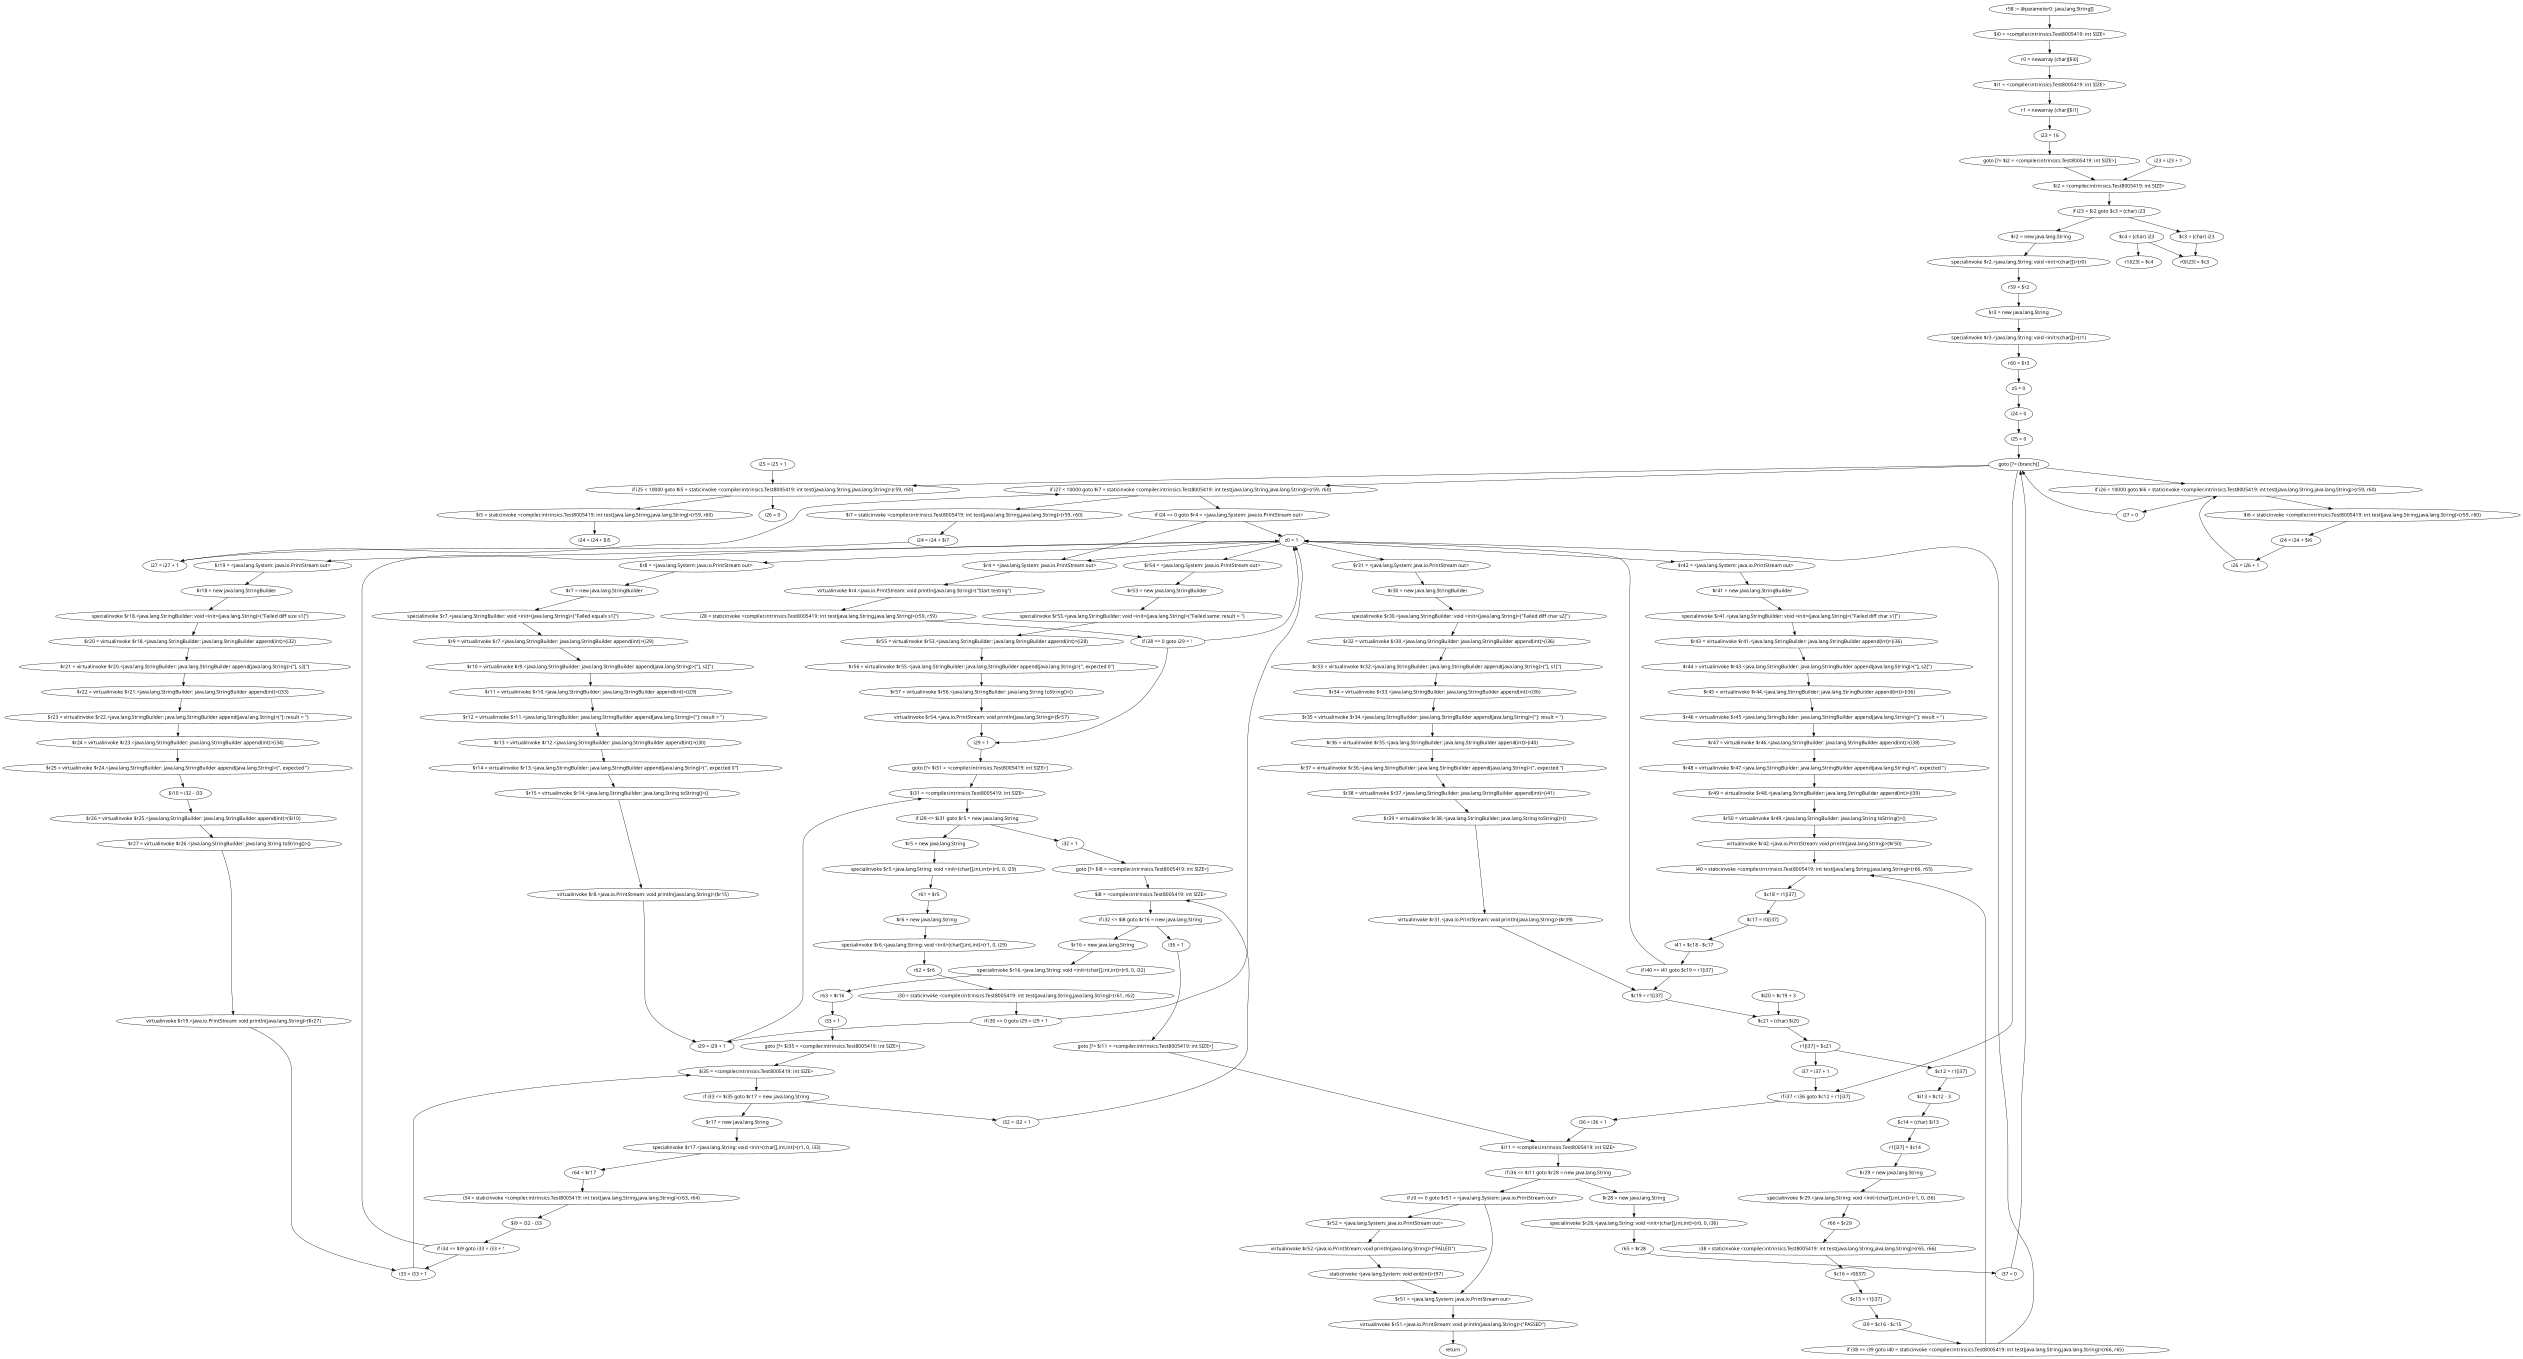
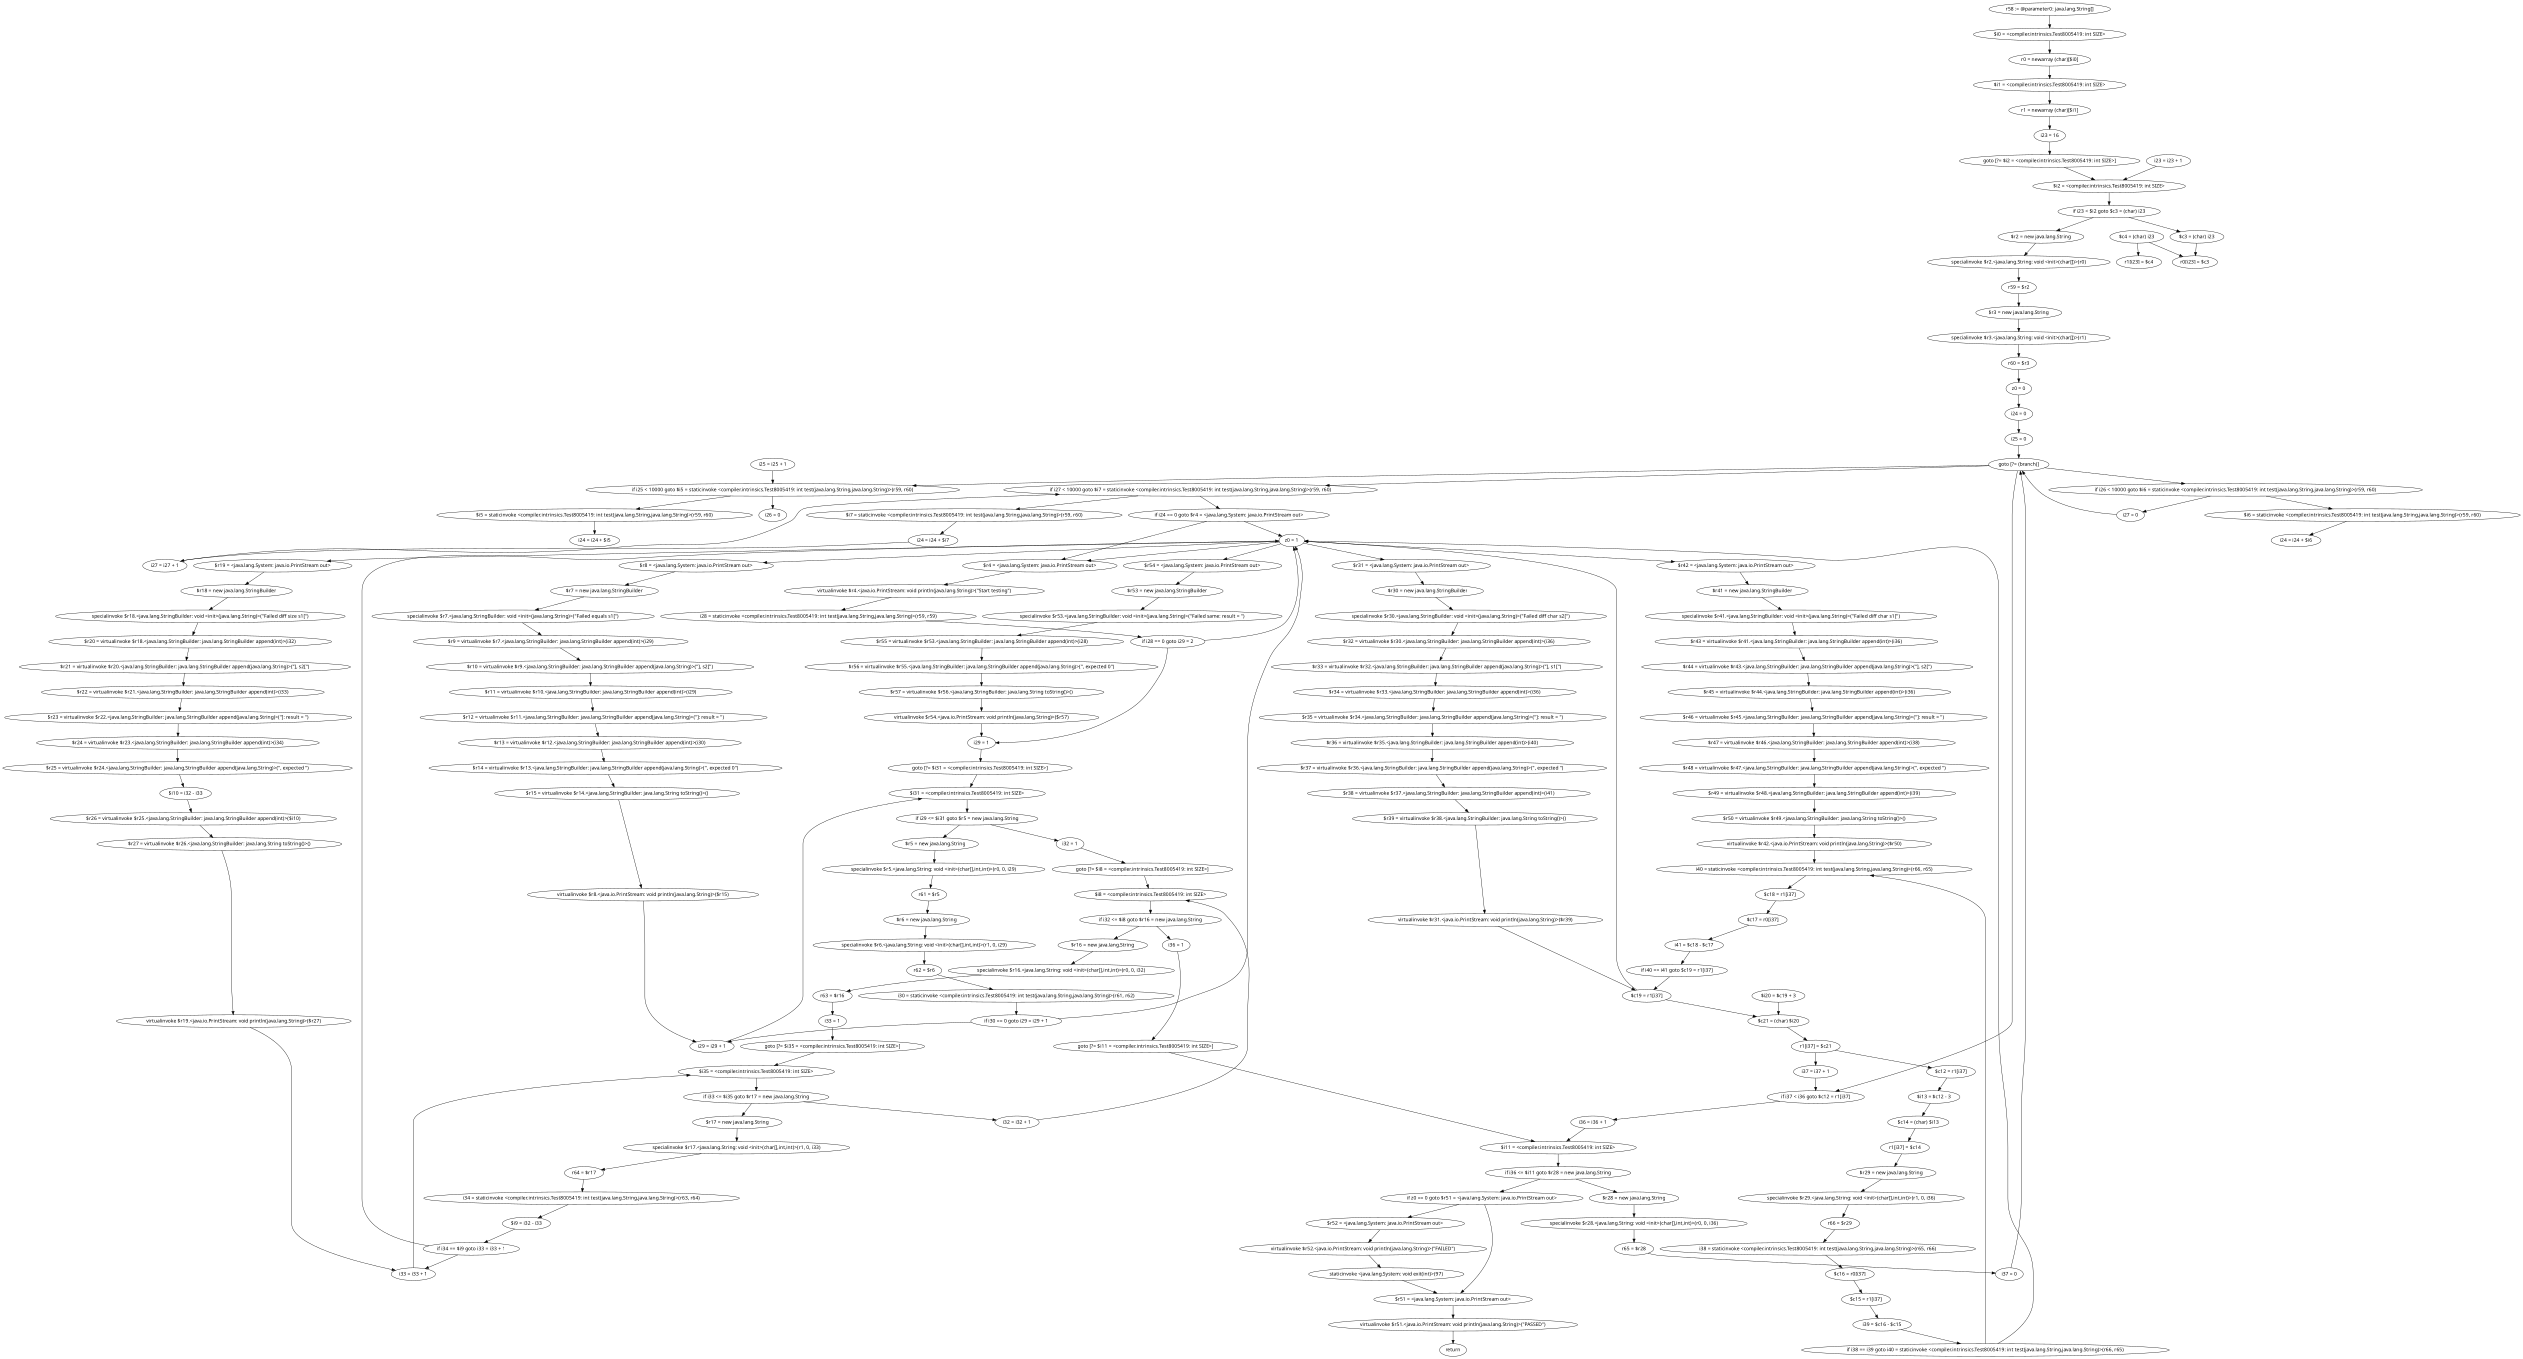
node "z5 = 0": label "z5 = 0" -> "z0 = 0"
node "i26 = i26 + 1": removed
edge "if i40 == i41 goto $c19 = r1[i37]" -> "z0 = 1": now "$c19 = r1[i37]" -> "z0 = 1"
node "if i28 == 0 goto i29 = 1": label "if i28 == 0 goto i29 = 1" -> "if i28 == 0 goto i29 = 2"
